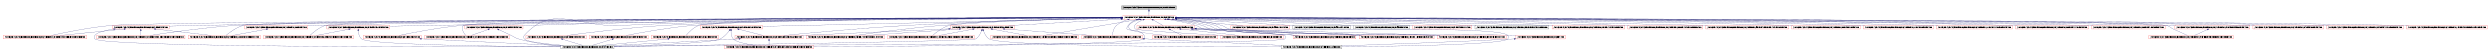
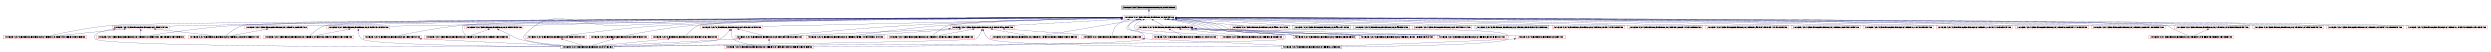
node "/home/travis/build/espressopp/espressopp/src/Cell.hpp": label "/home/travis/build/espressopp/espressopp/src/Cell.hpp" -> "/hpp/travis/build/espressopp/espressopp/src/Cell.hpp"
